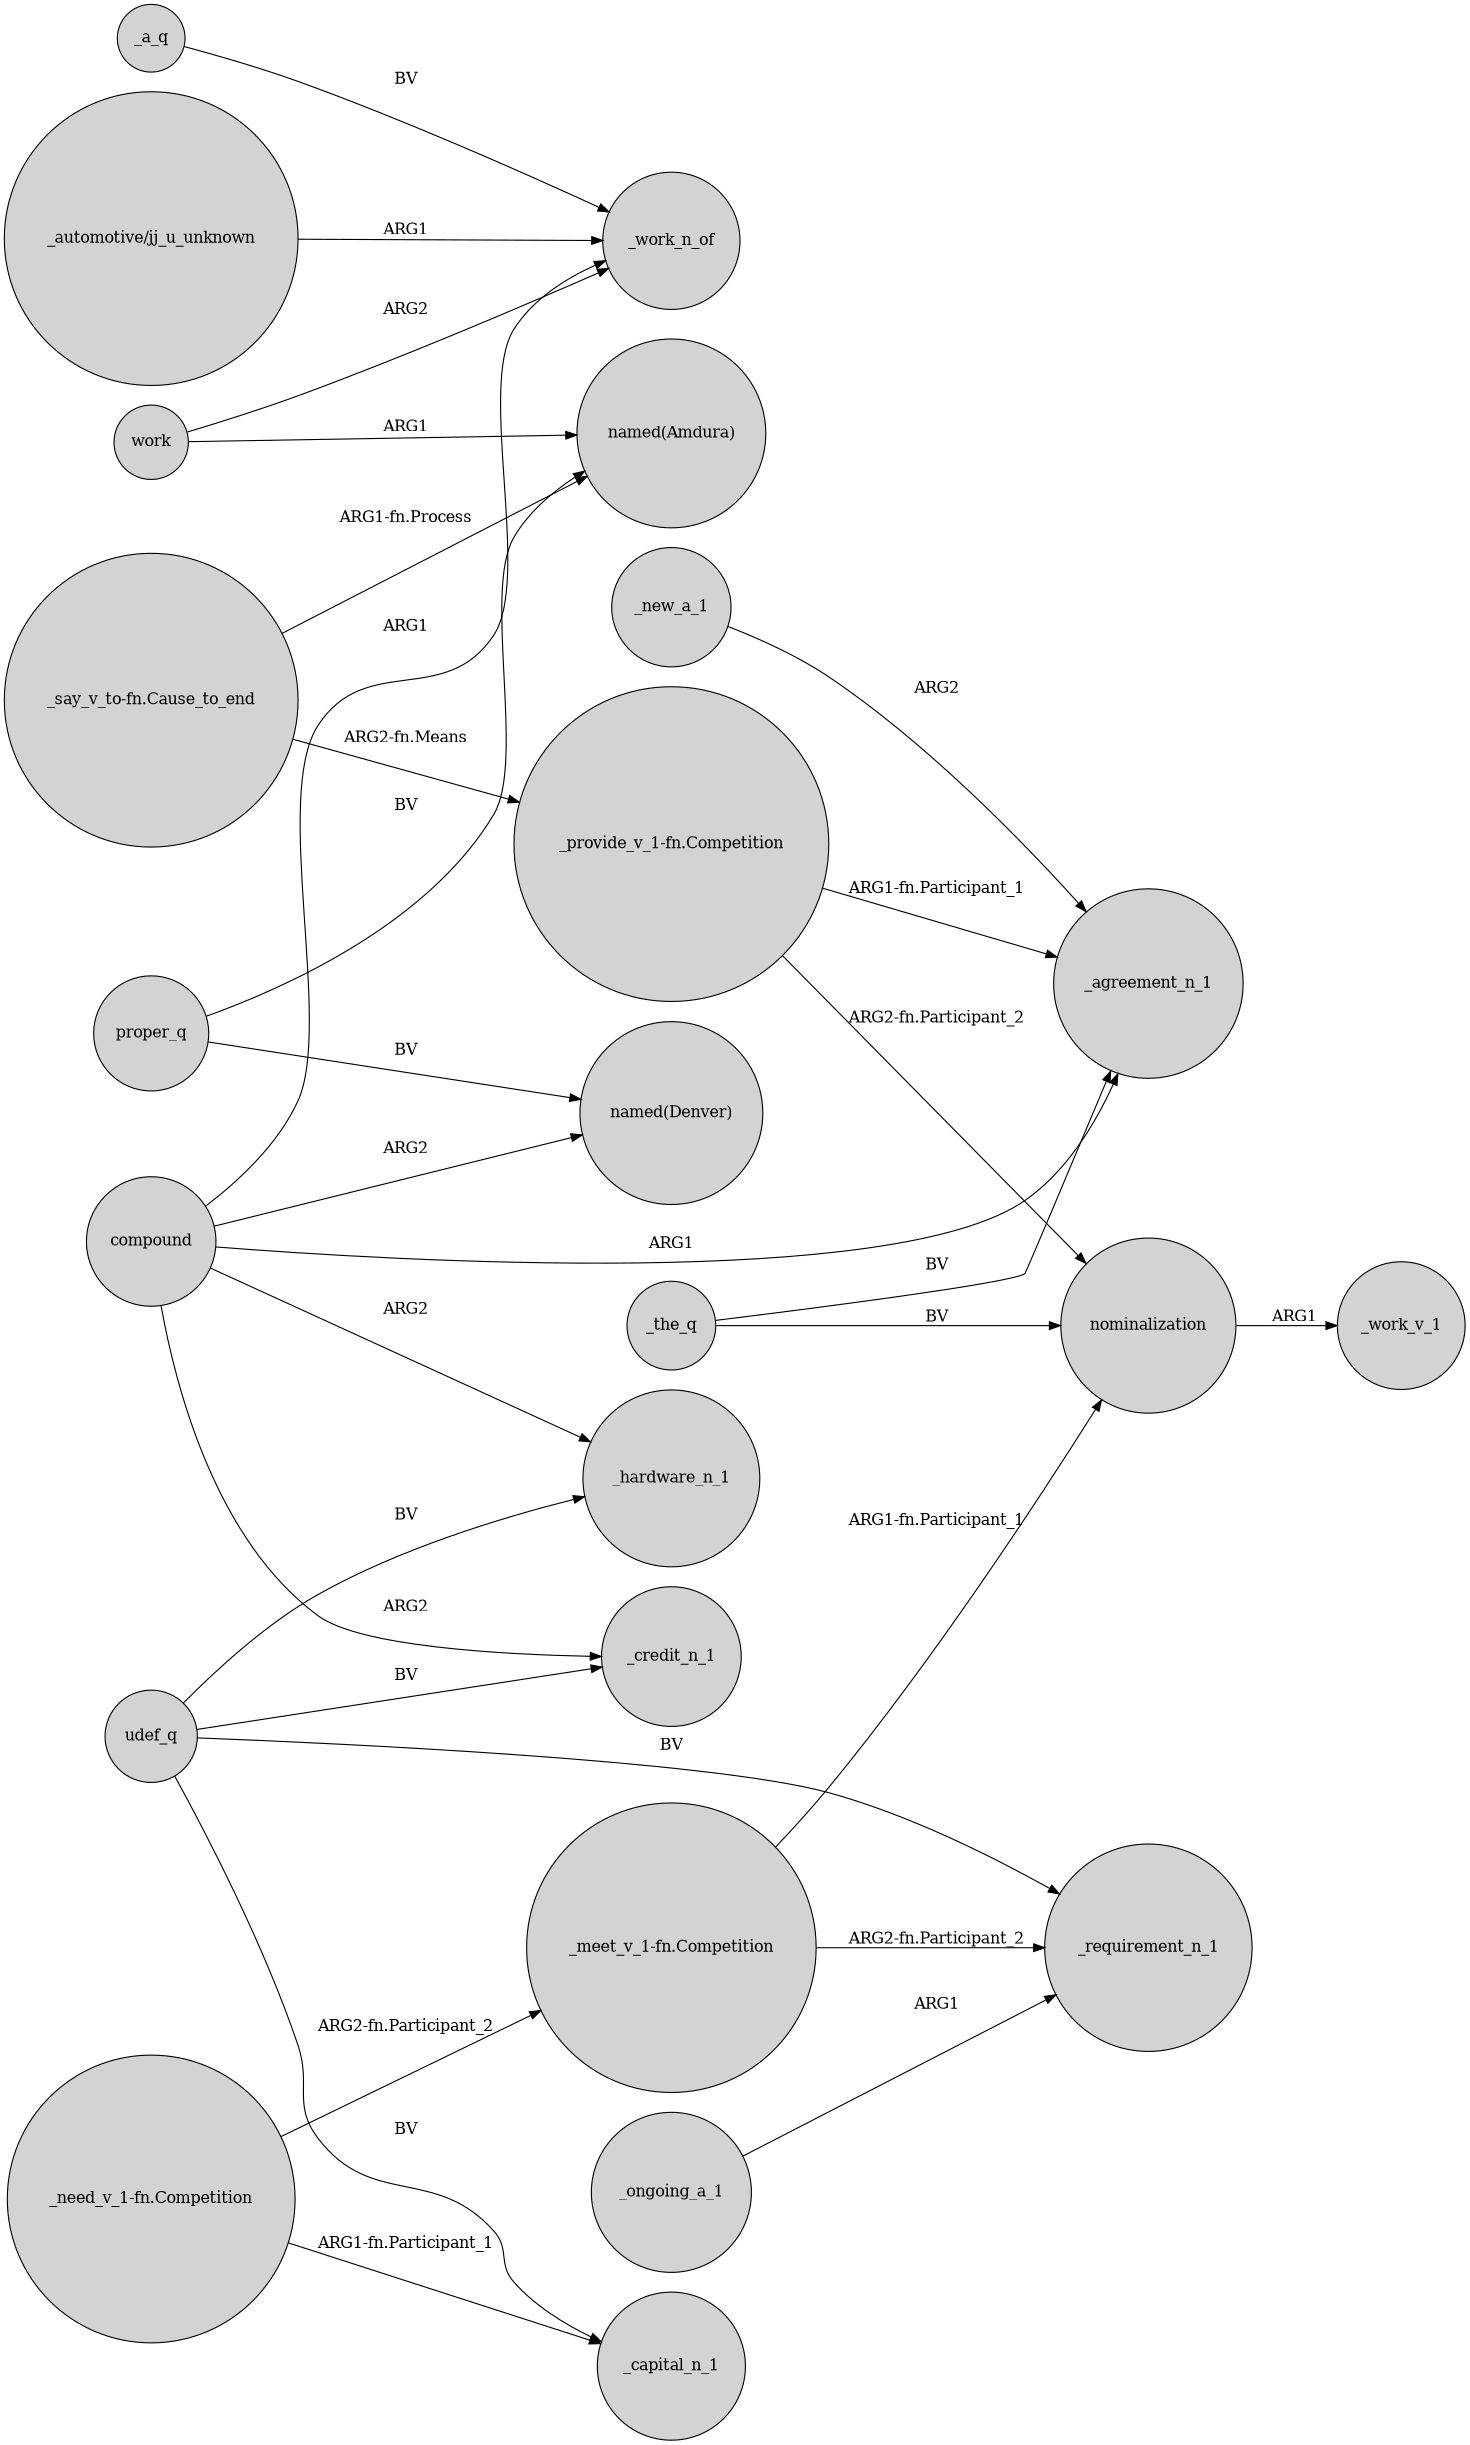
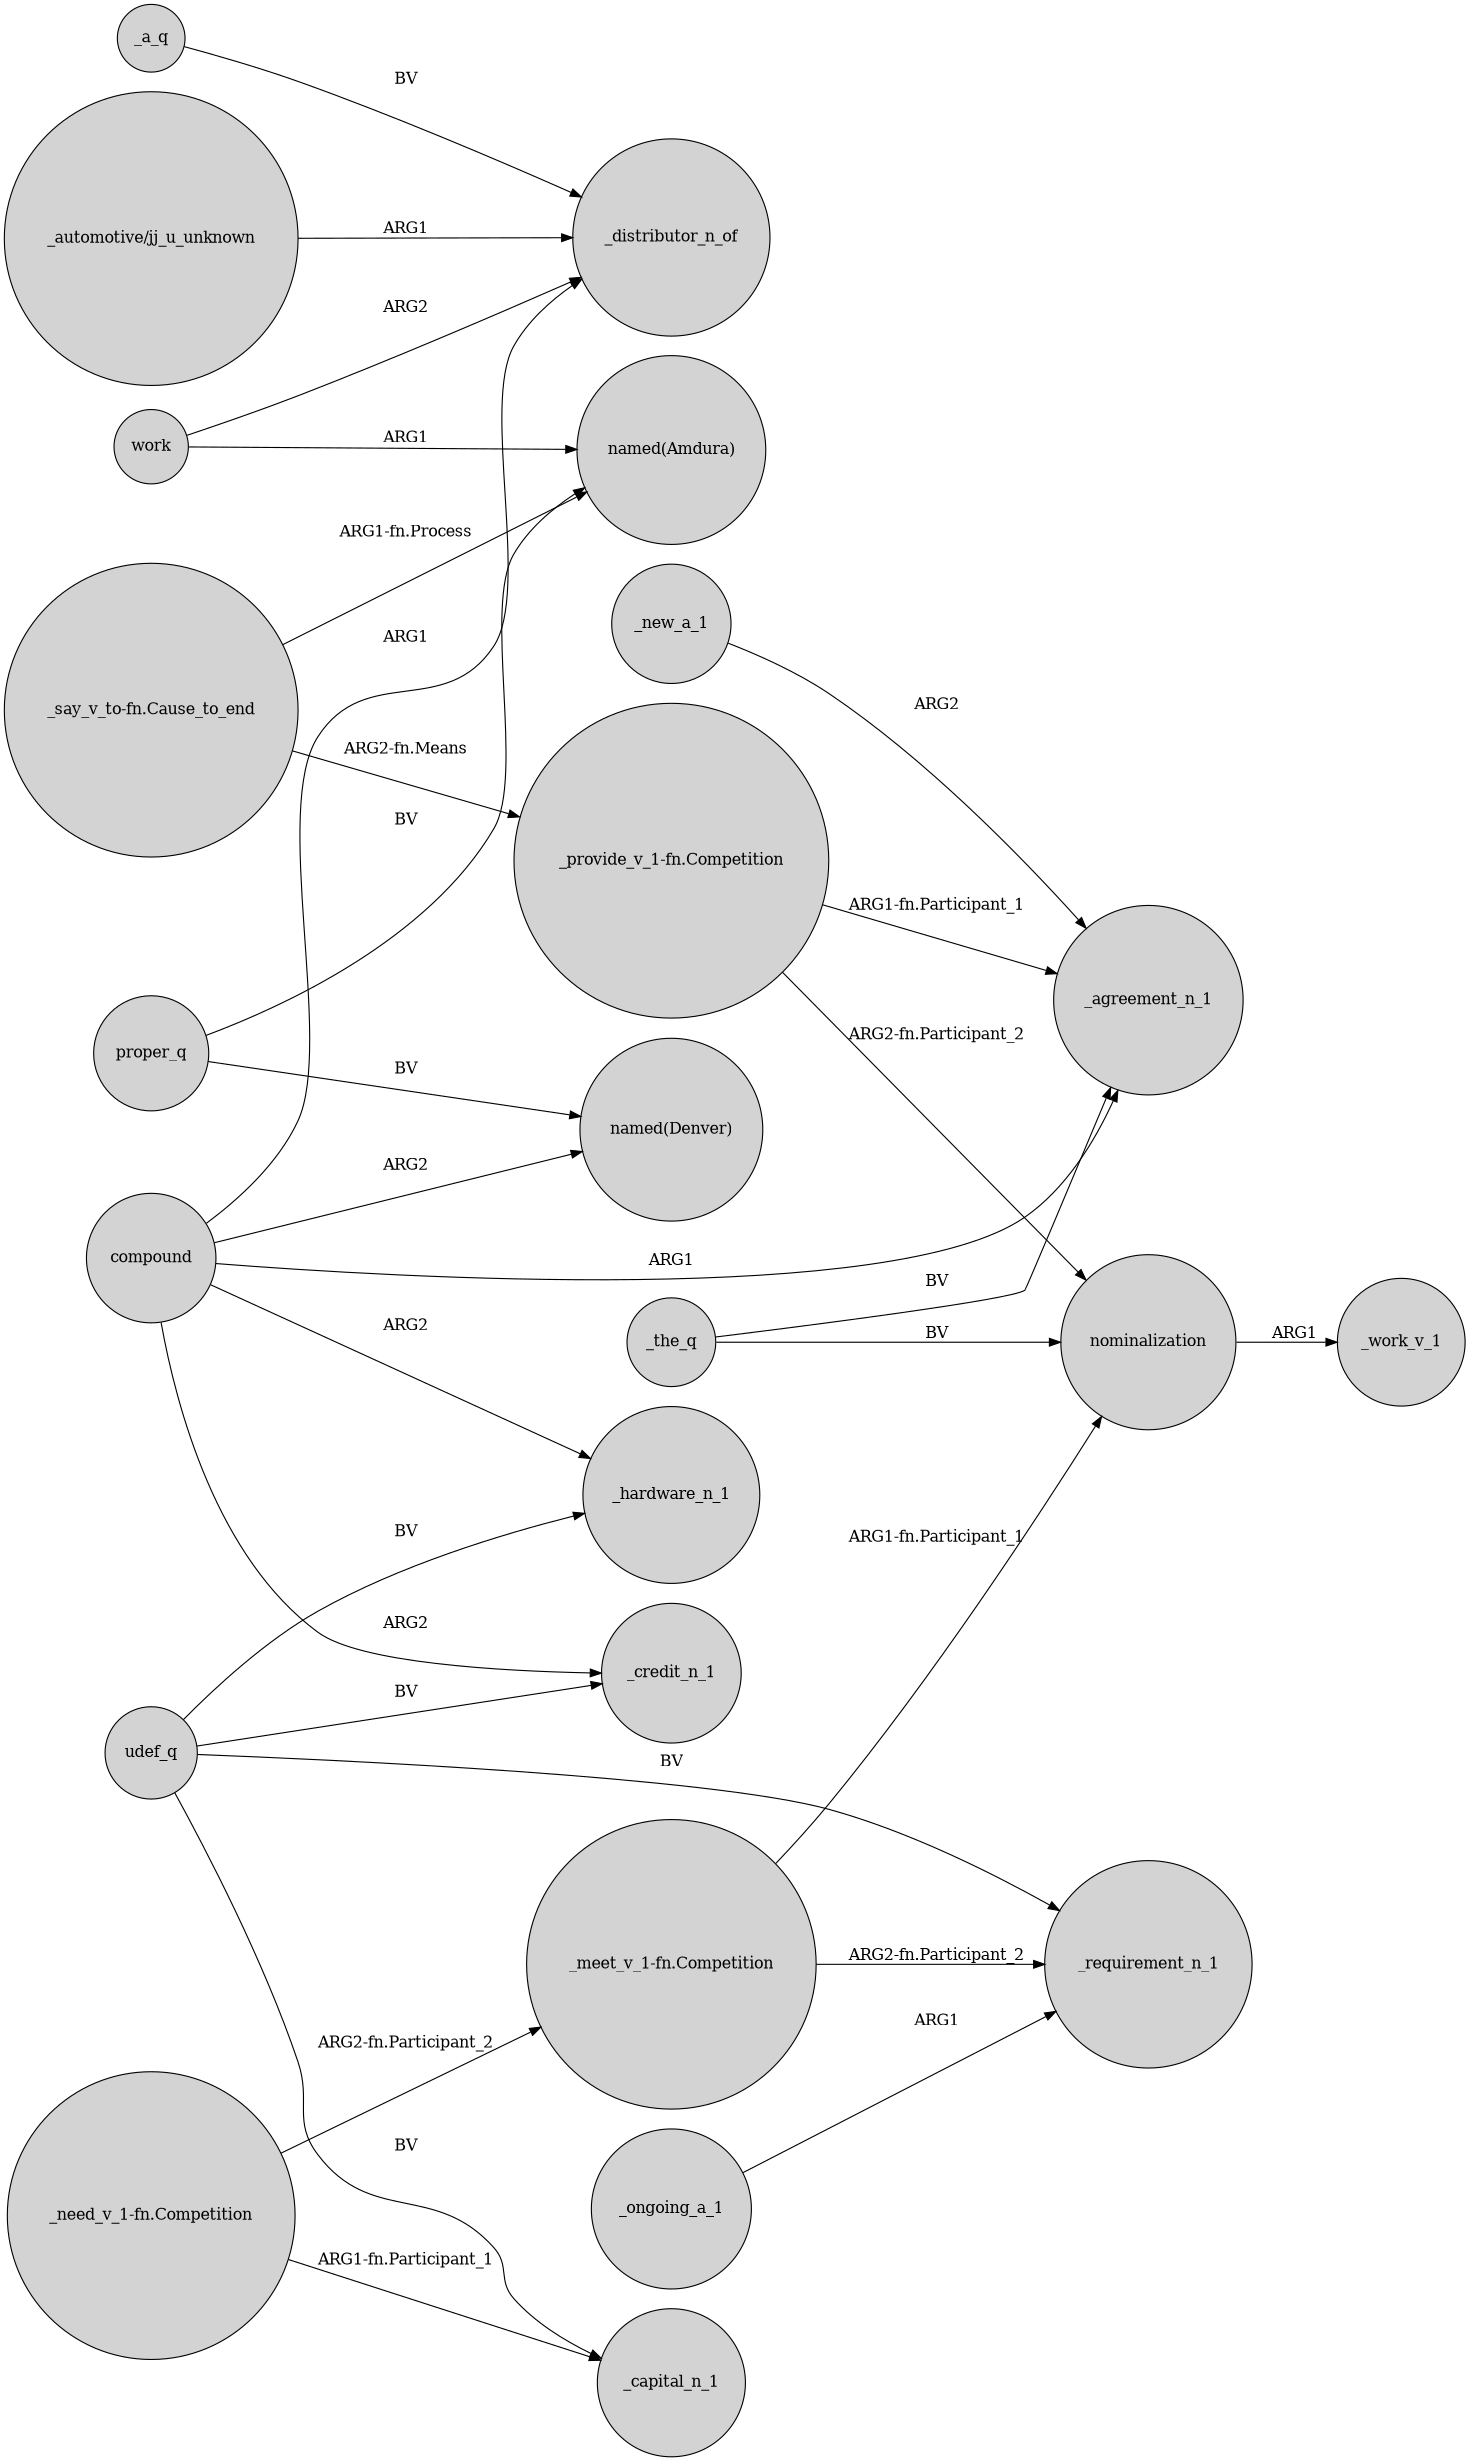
node "_work_n_of": label "_work_n_of" -> "_distributor_n_of"
